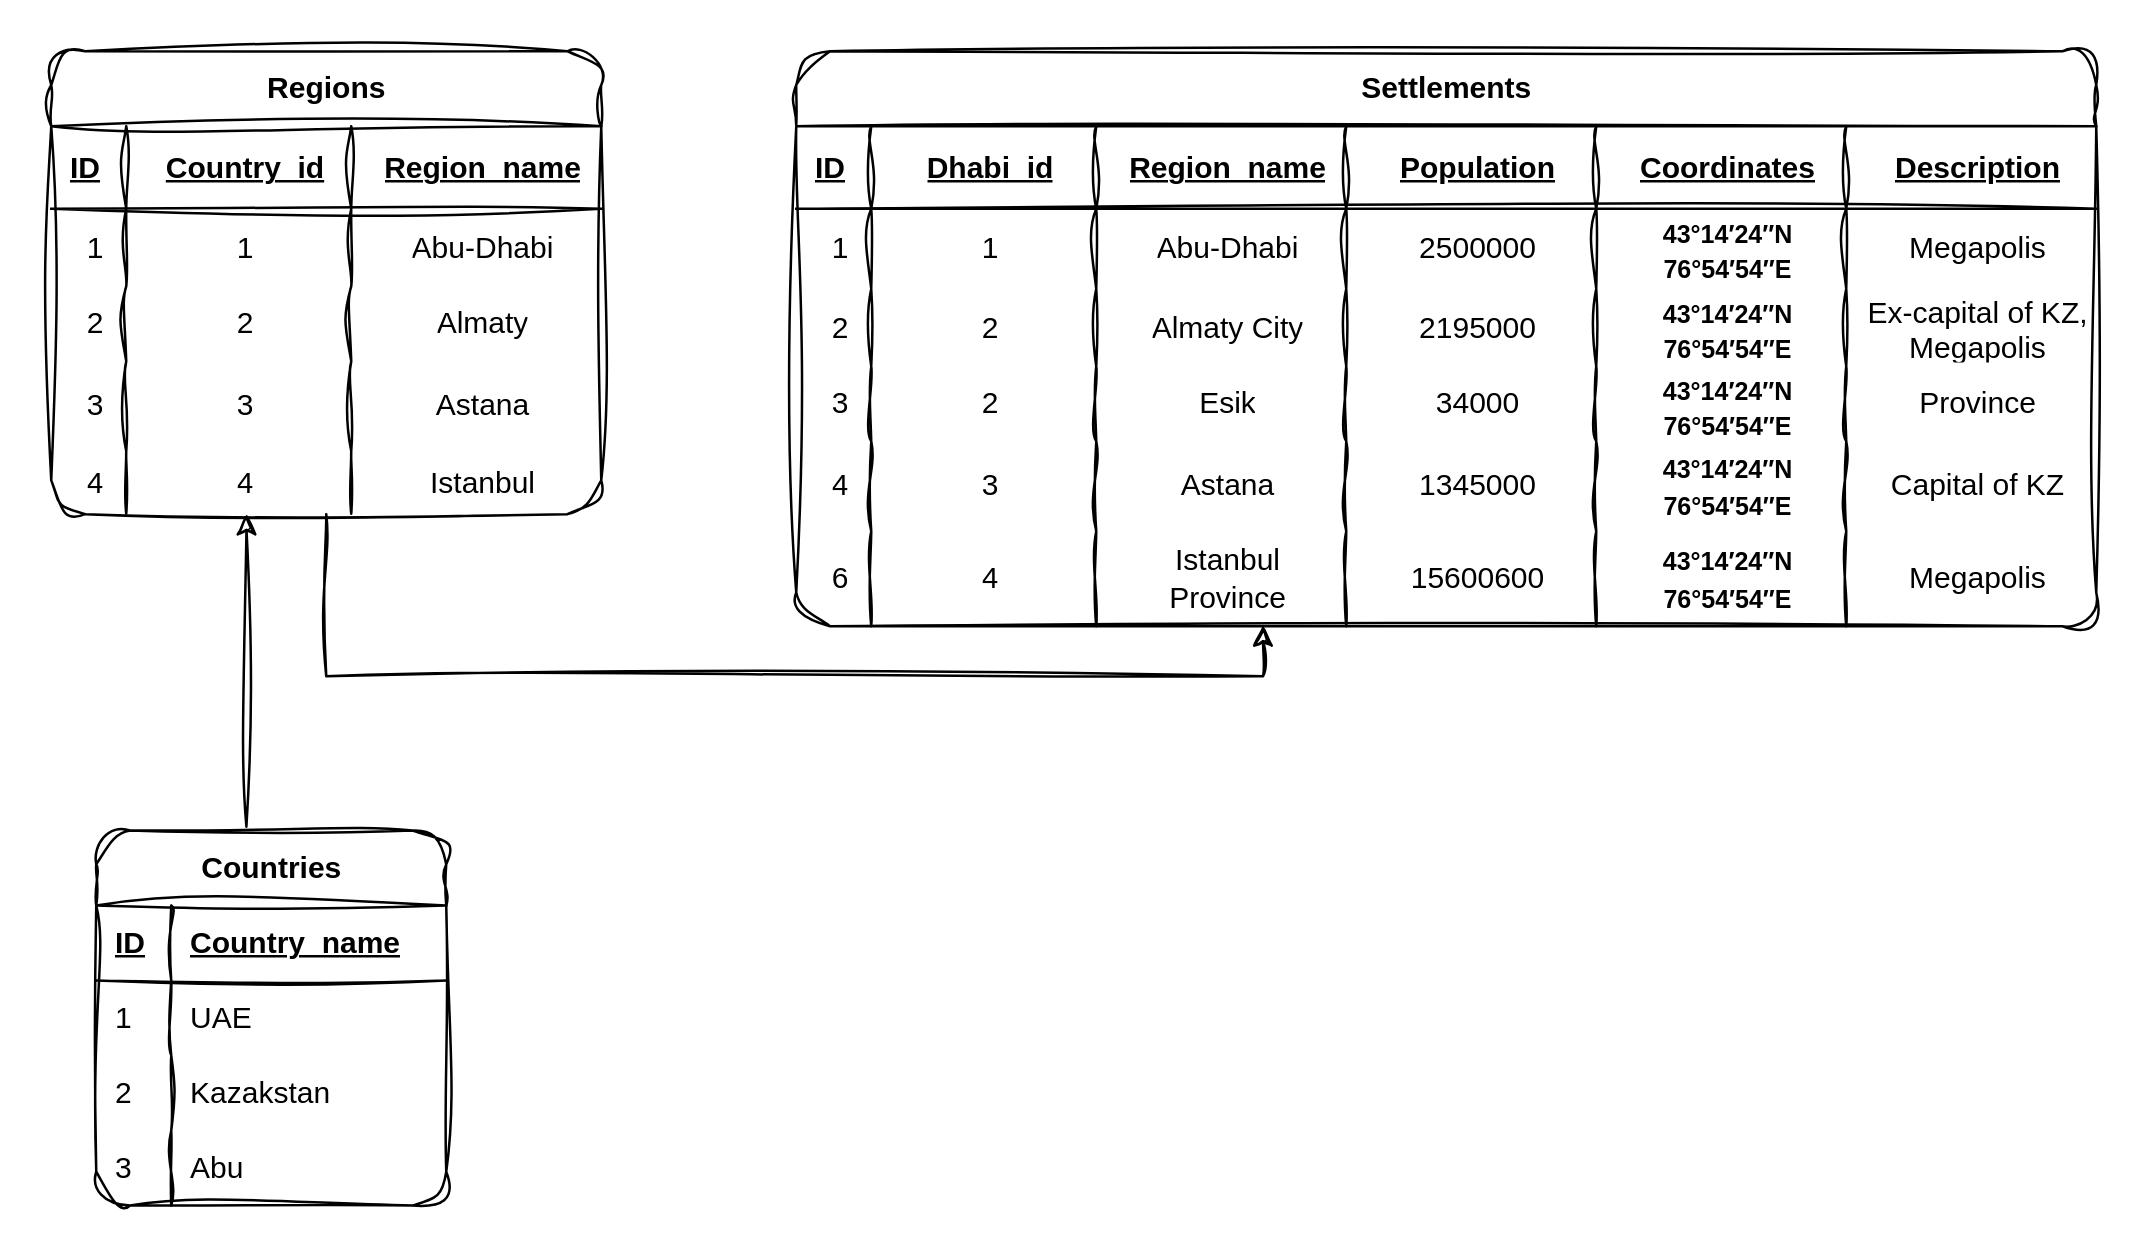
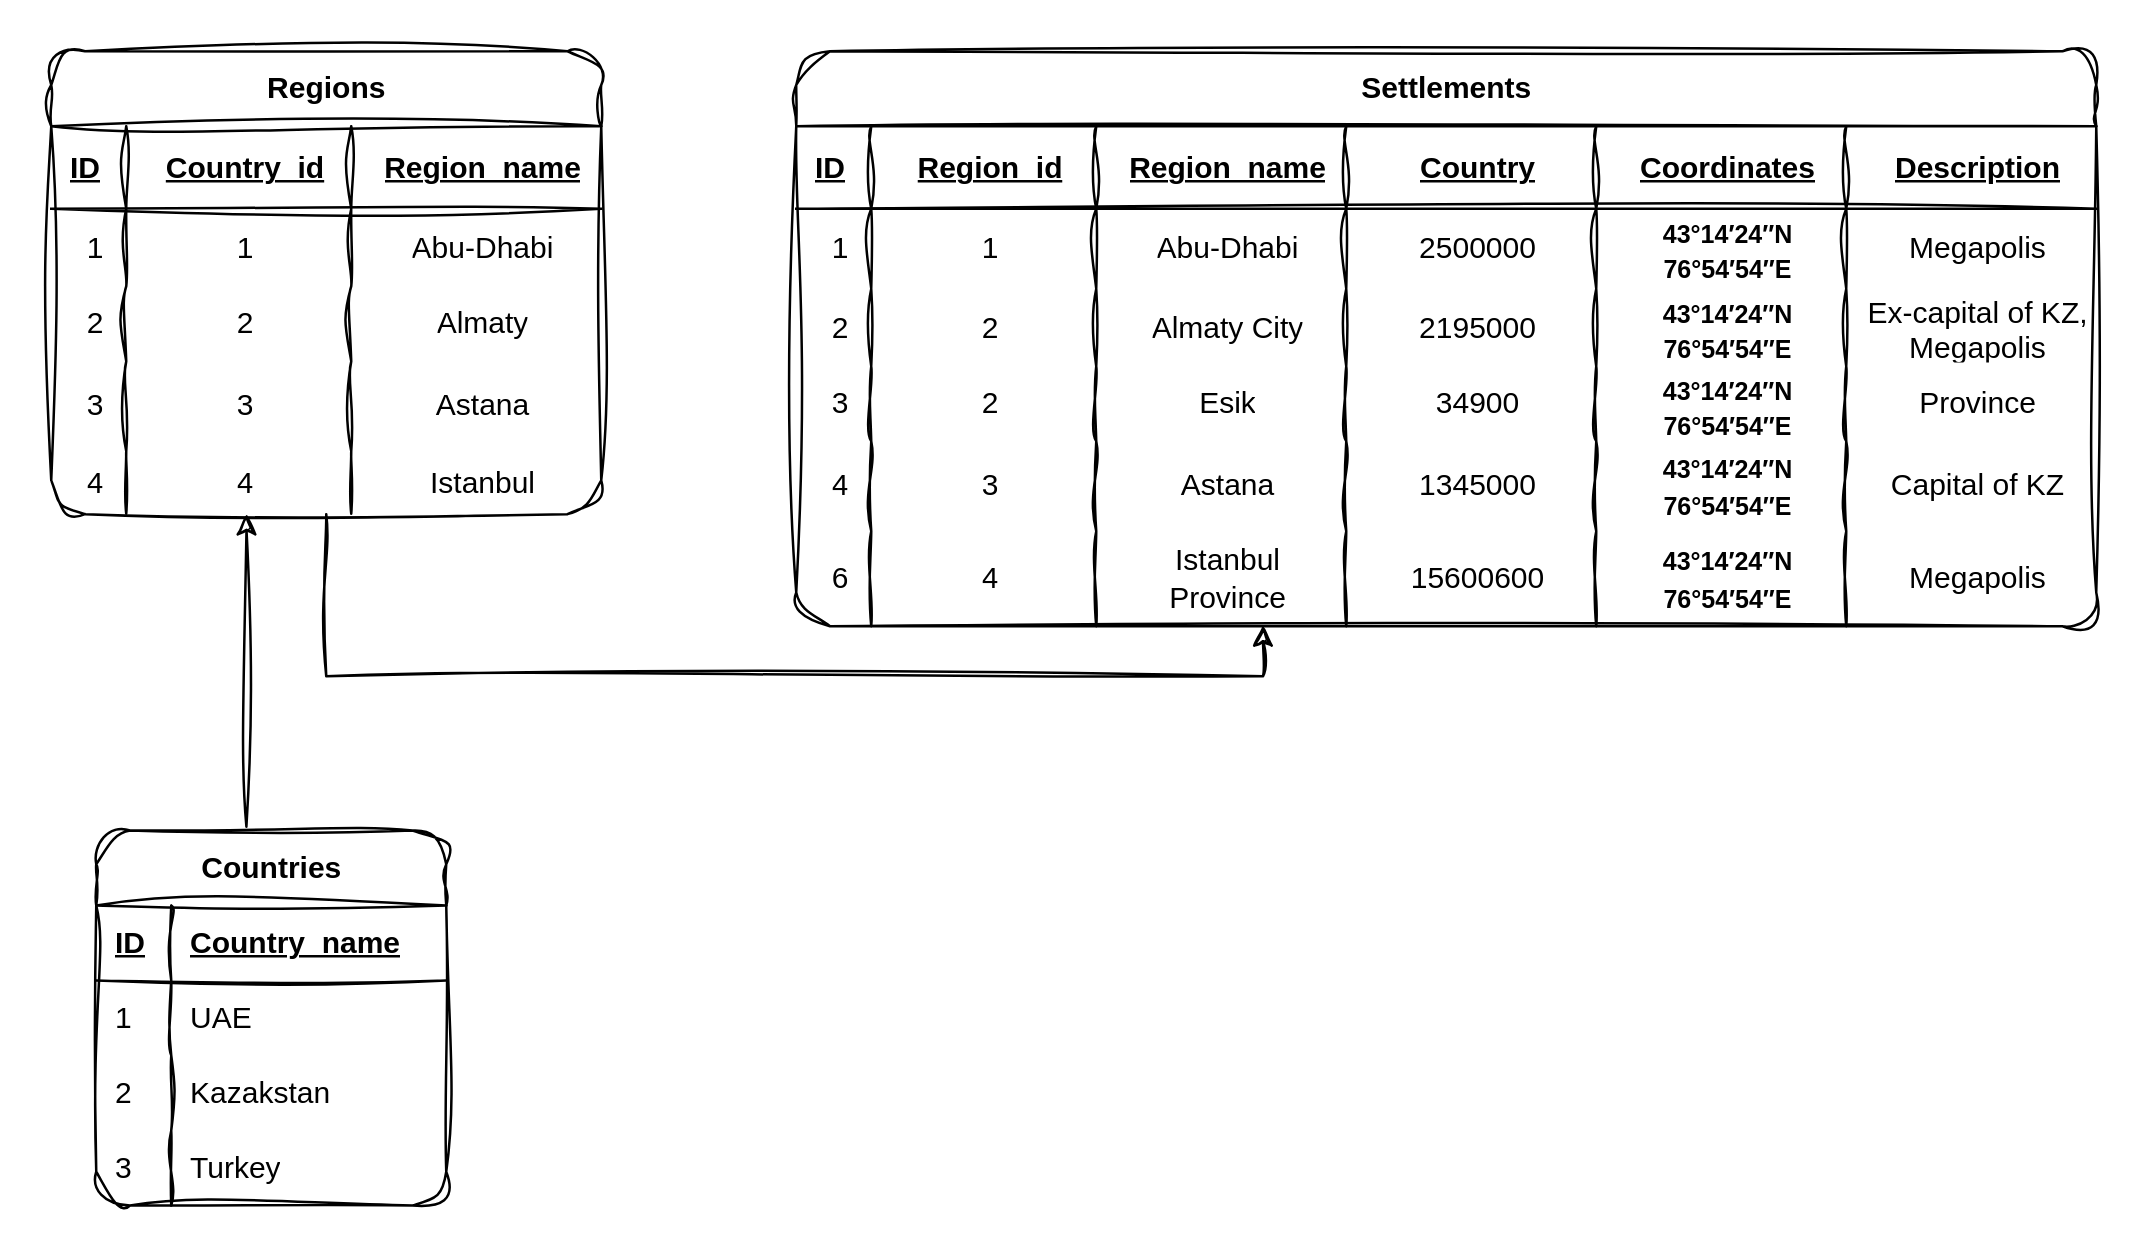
node "Dhabi_id": label "Dhabi_id" -> "Region_id"
node "Population": label "Population" -> "Country"
node "34000": label "34000" -> "34900"
node "Abu": label "Abu" -> "Turkey"
